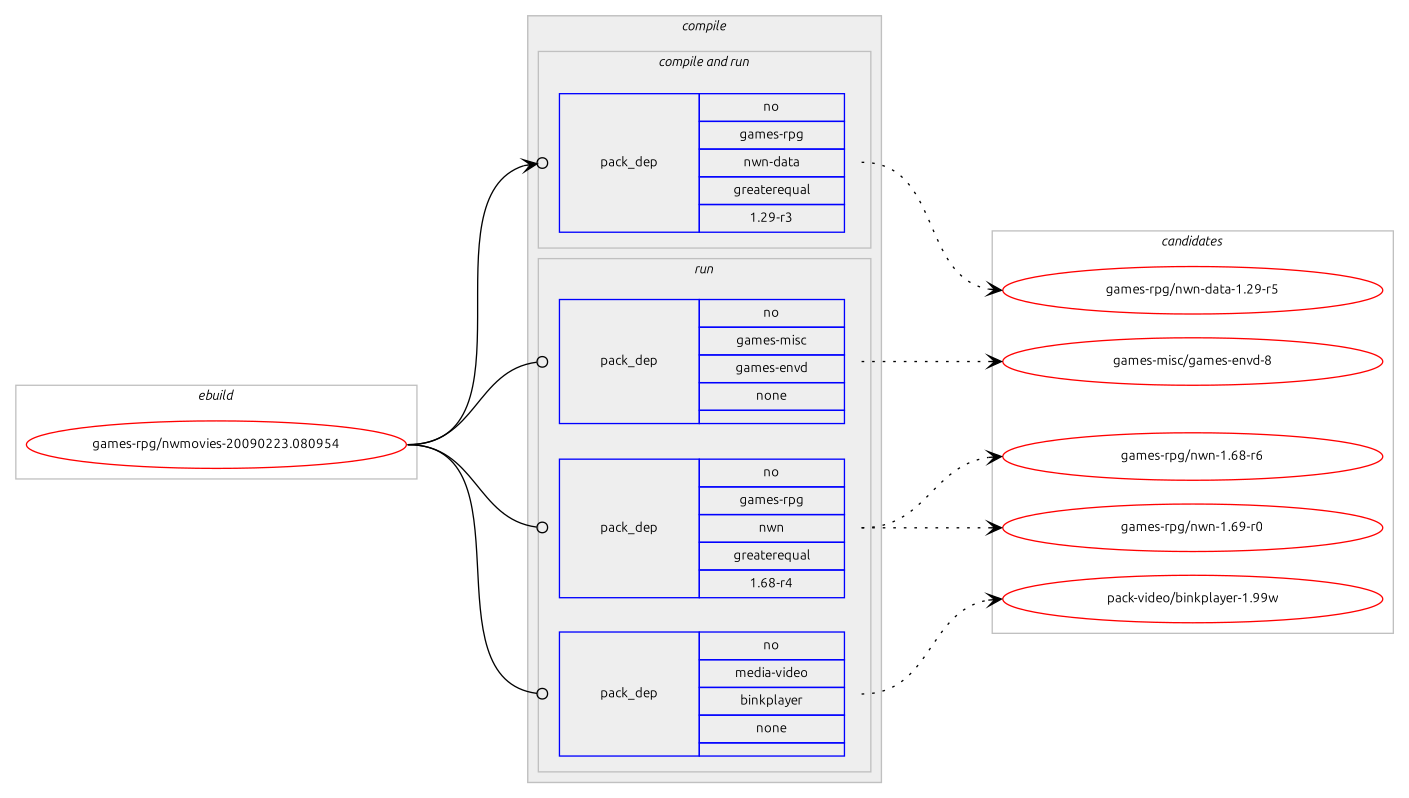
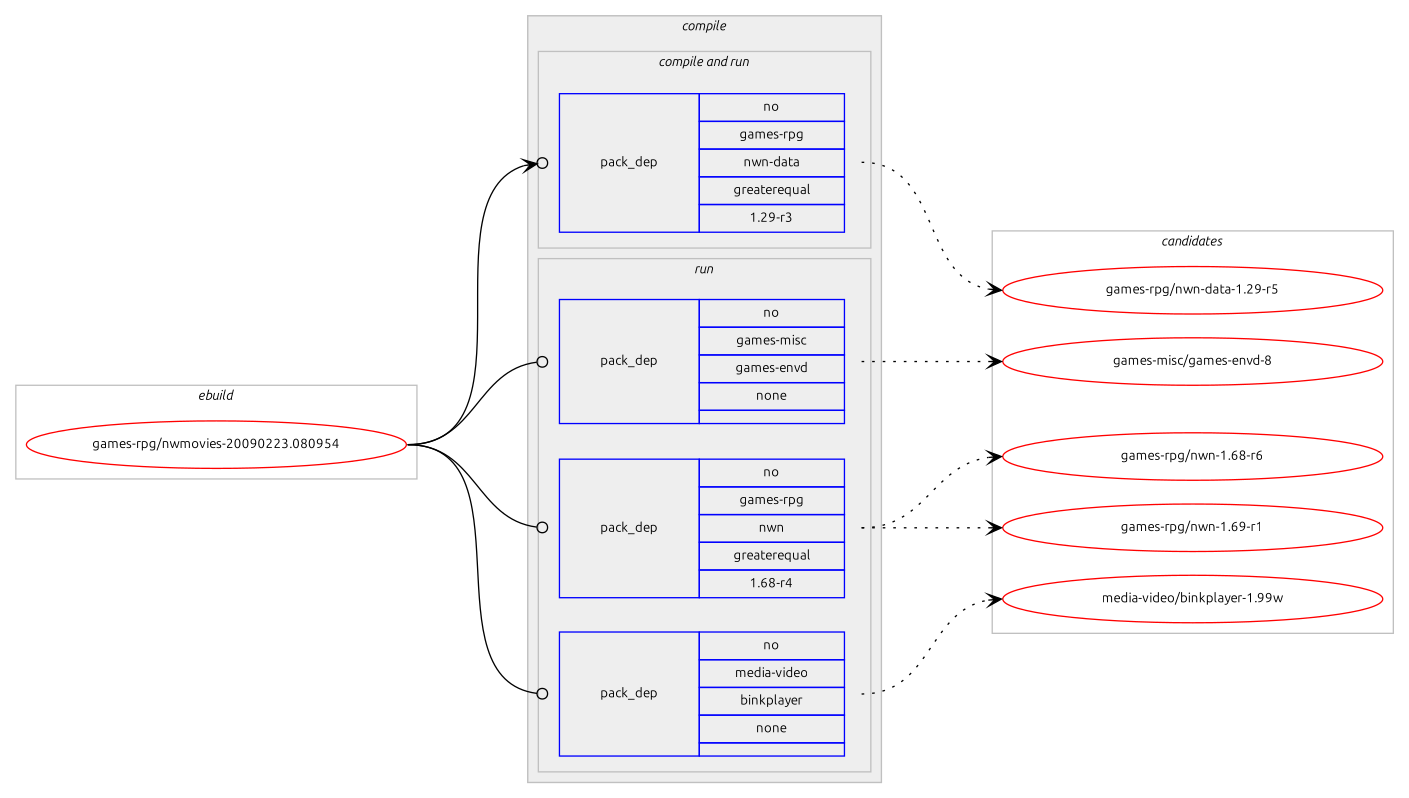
node "games-rpg/nwn-1.69-r0": label "games-rpg/nwn-1.69-r0" -> "games-rpg/nwn-1.69-r1"
node "pack-video/binkplayer-1.99w": label "pack-video/binkplayer-1.99w" -> "media-video/binkplayer-1.99w"
